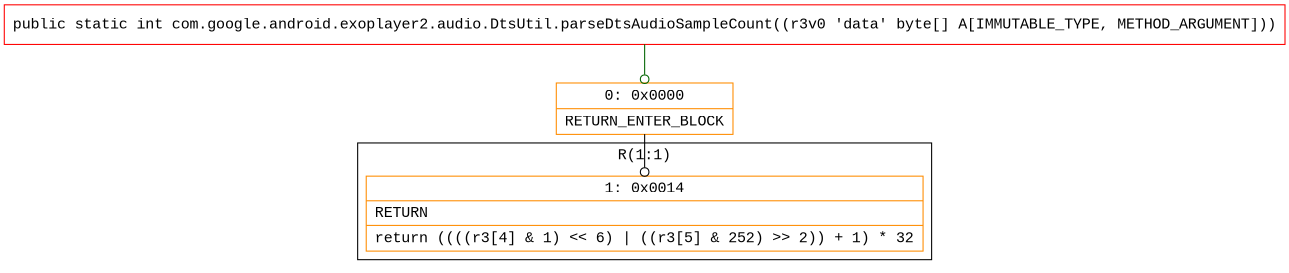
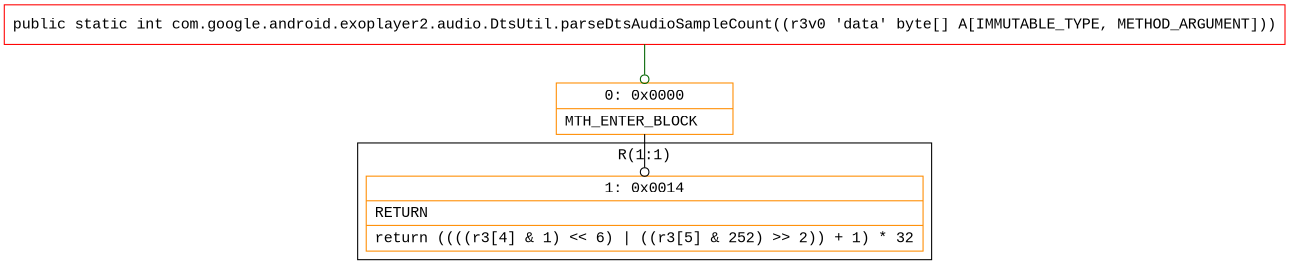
node "0: 0x0000": text "RETURN_ENTER_BLOCK" -> "MTH_ENTER_BLOCK"
